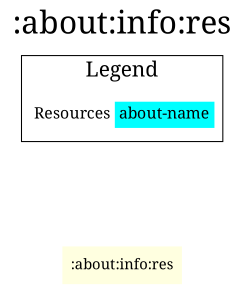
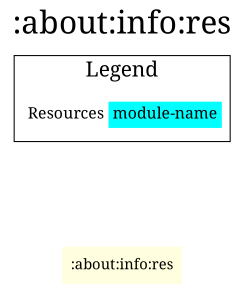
node "Resources": text "about-name" -> "module-name"
